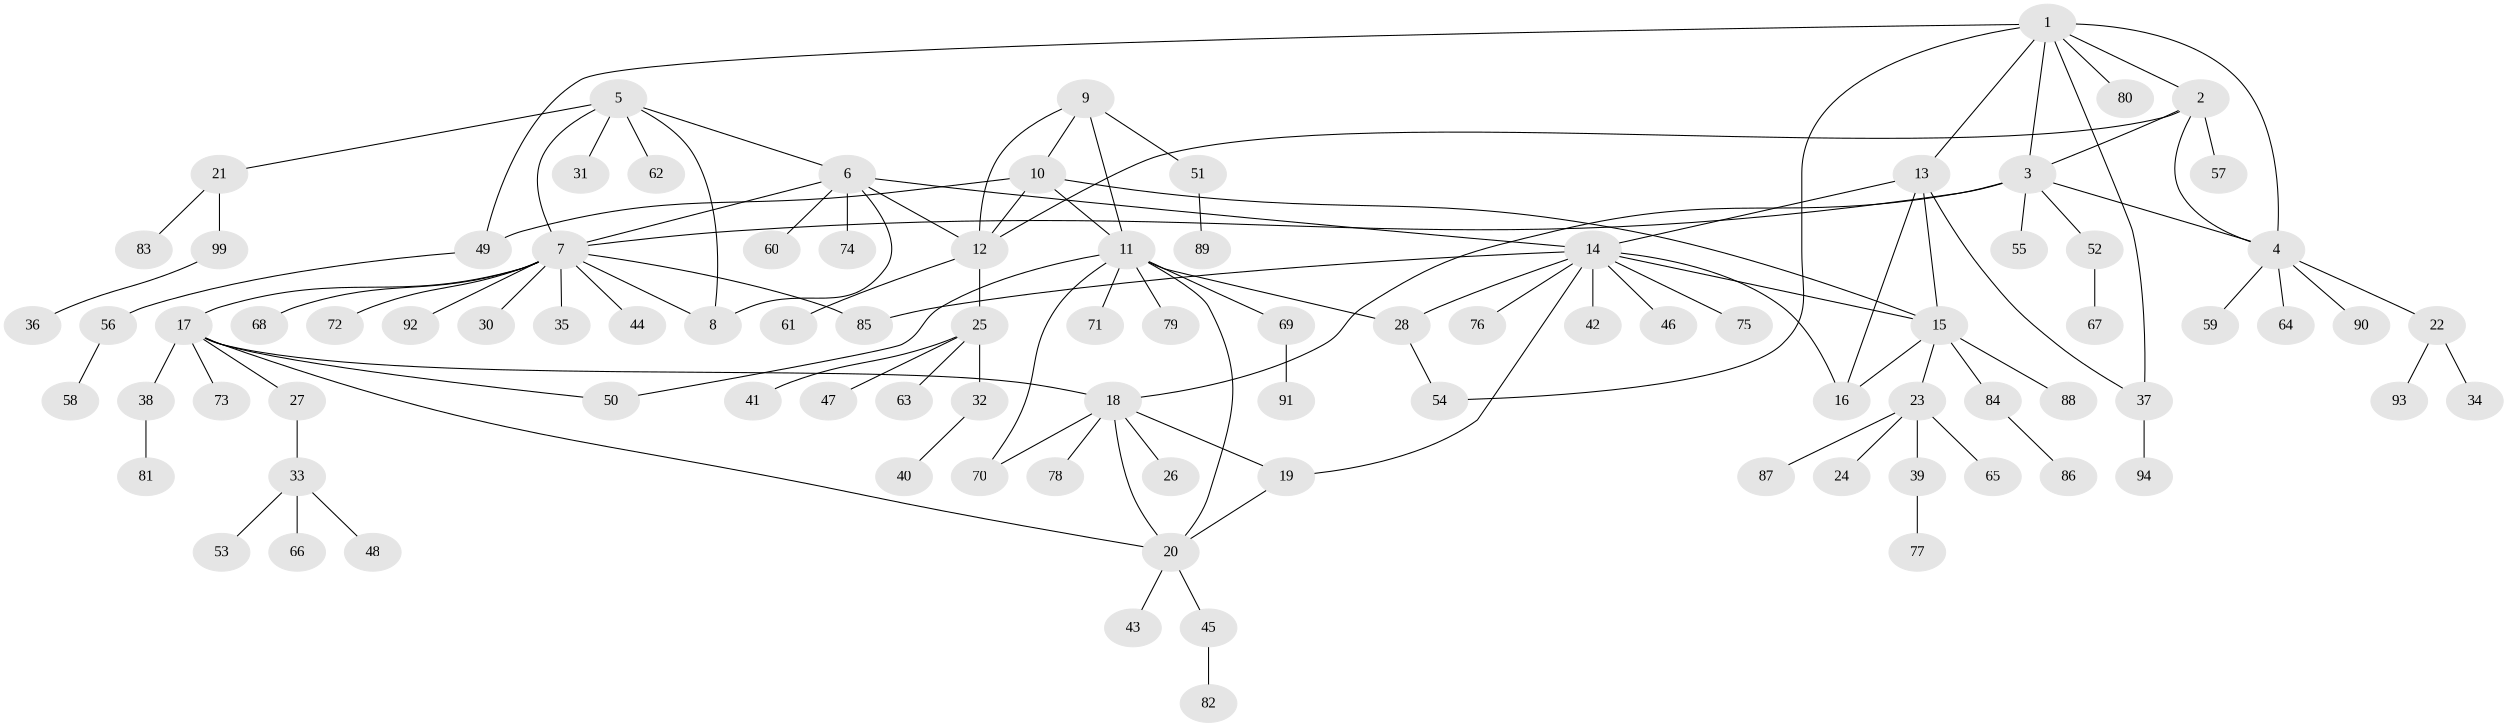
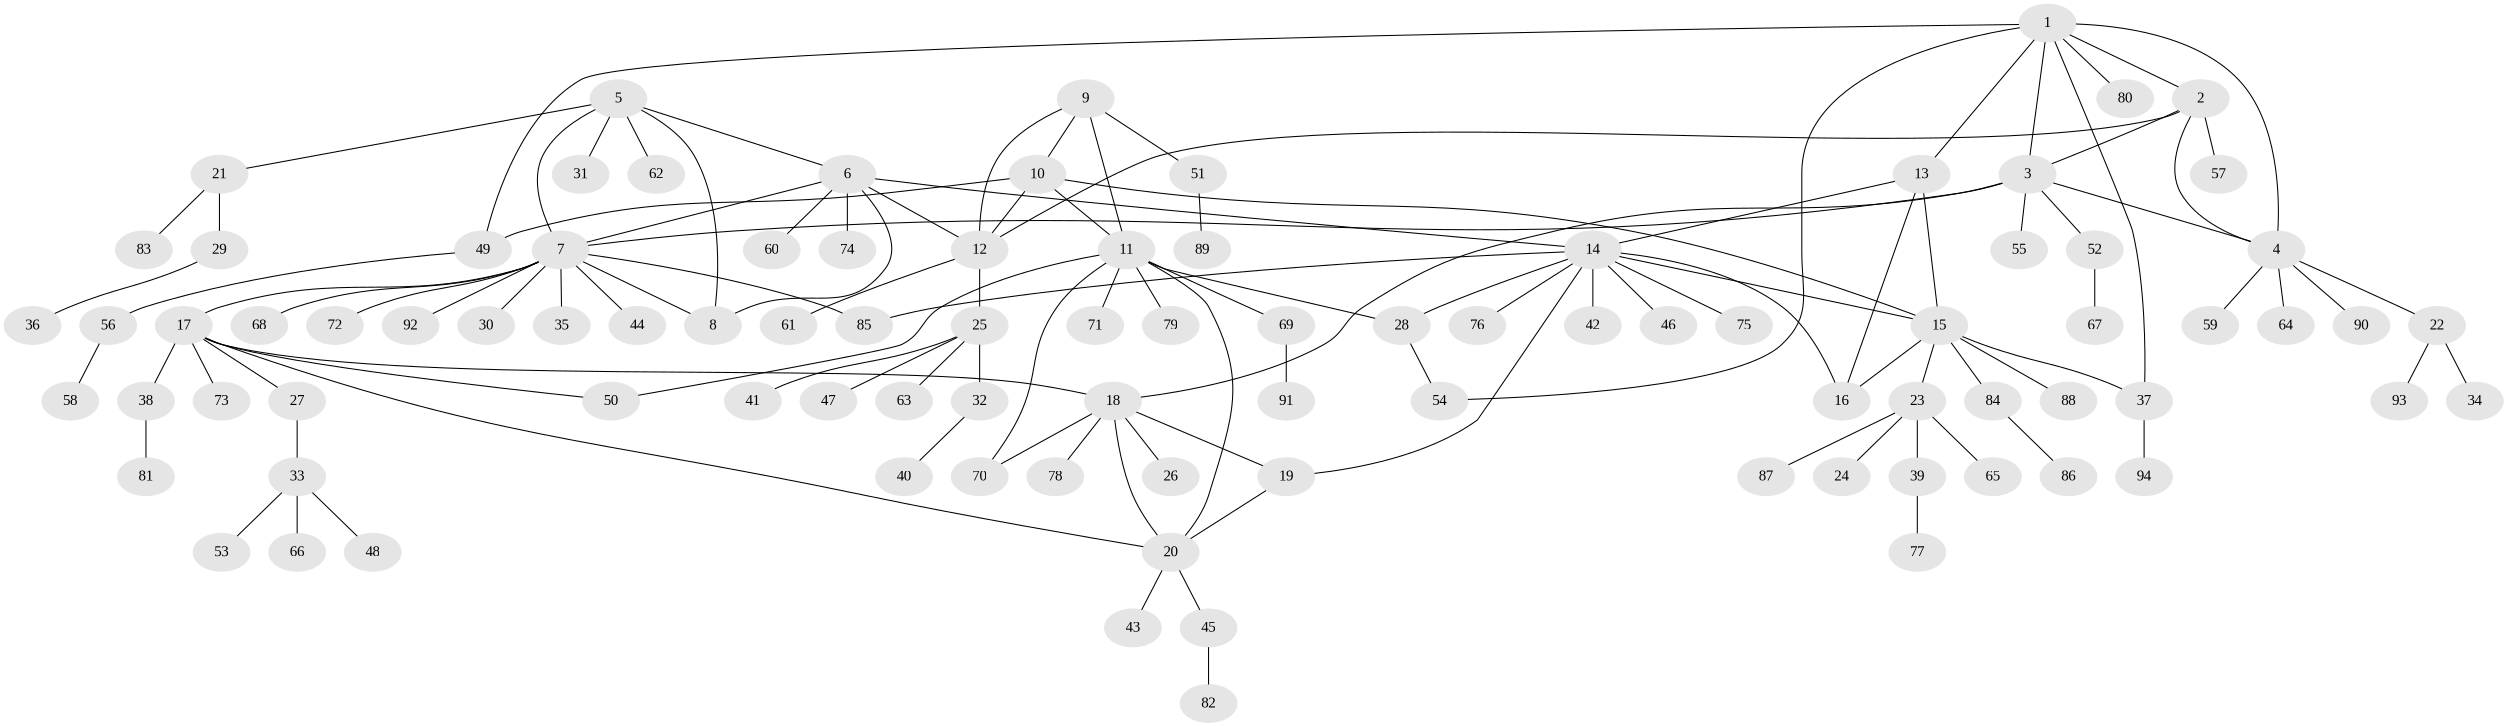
node "99": label "99" -> "29"
edge "13" -- "37": now "15" -- "37"
